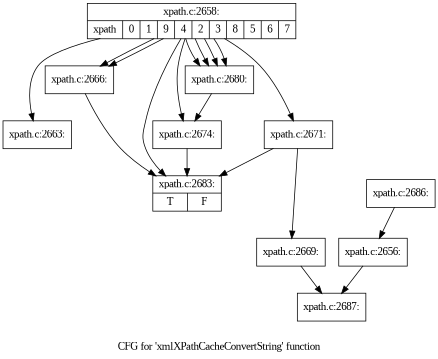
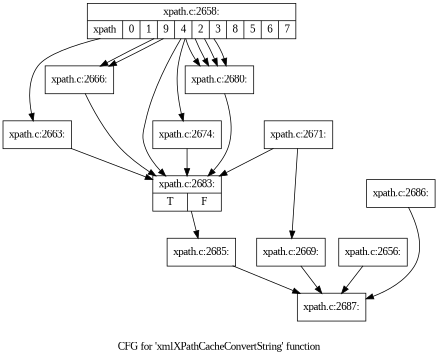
edge "xpath.c:2658:" -> "xpath.c:2671:": removed
edge "xpath.c:2680:" -> "xpath.c:2674:": now "xpath.c:2680:" -> "xpath.c:2683:"
edge "xpath.c:2663:" -> "xpath.c:2683:": added
edge "xpath.c:2686:" -> "xpath.c:2656:": now "xpath.c:2686:" -> "xpath.c:2687:"
node "xpath.c:2685:": added
